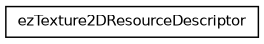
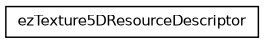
node "ezTexture2DResourceDescriptor": label "ezTexture2DResourceDescriptor" -> "ezTexture5DResourceDescriptor"
